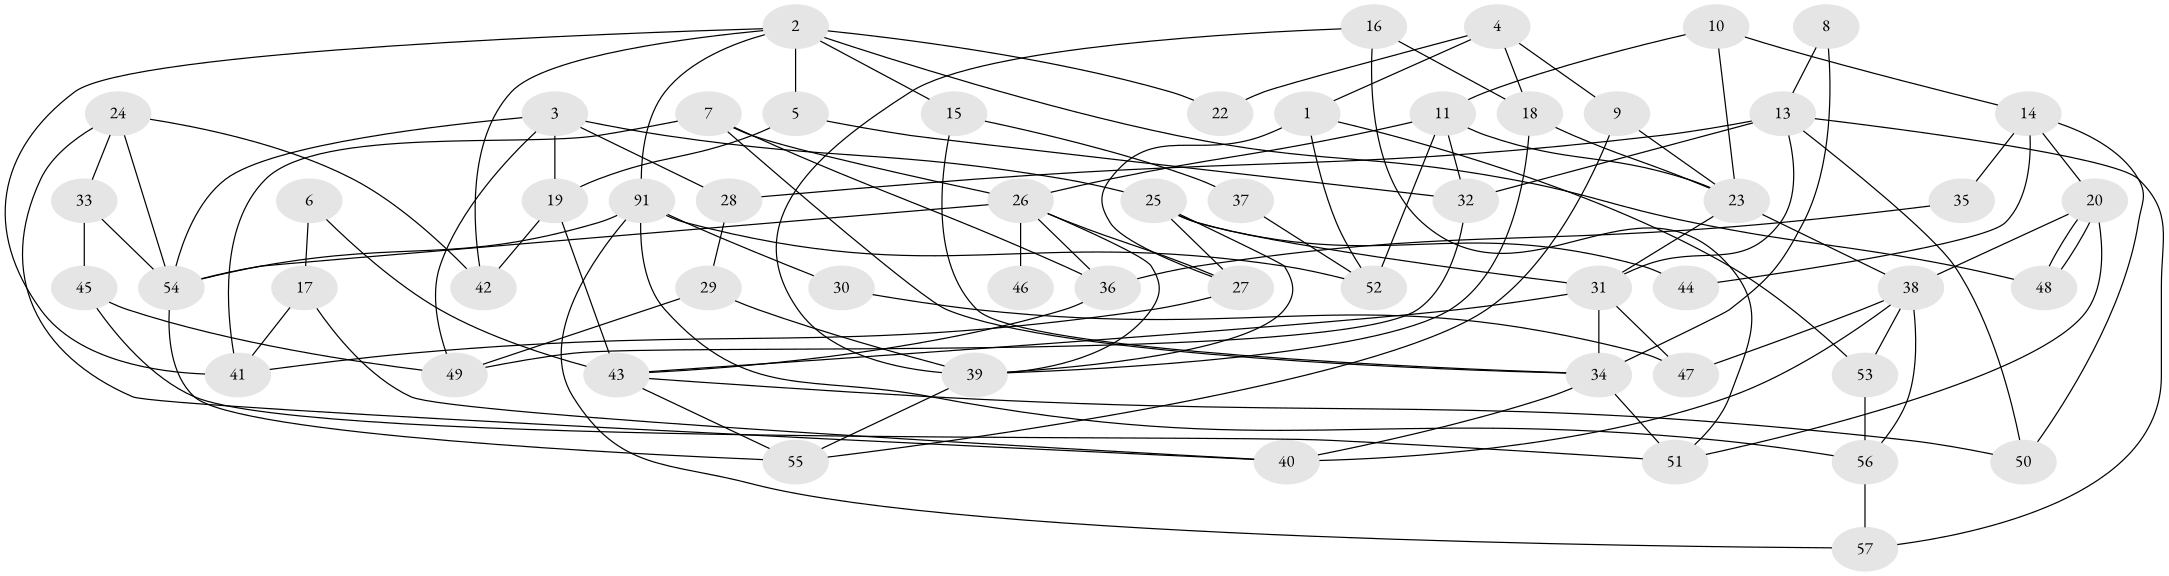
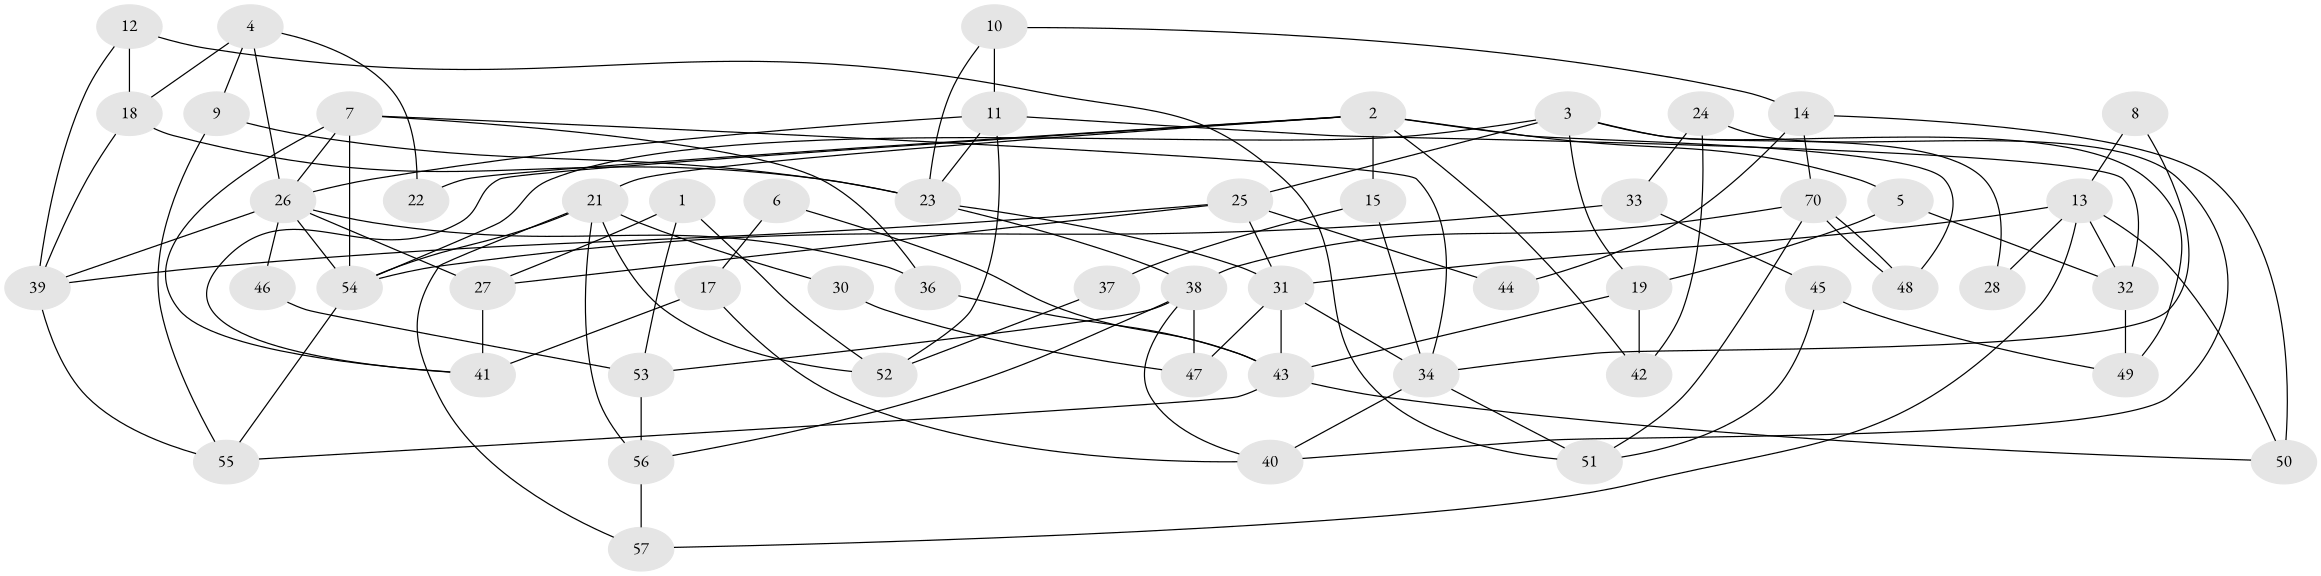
node "16": label "16" -> "12"
edge "4" -- "1": now "4" -- "26"
edge "24" -- "54": now "7" -- "54"
node "91": label "91" -> "21"
node "35": removed
node "20": label "20" -> "70"
node "29": removed
edge "46" -- "53": added
